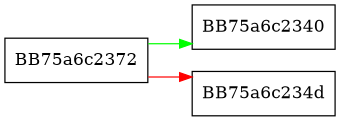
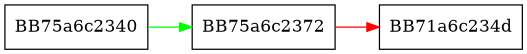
edge "BB75a6c2372" -> "BB75a6c2340": reversed
node "BB75a6c234d": label "BB75a6c234d" -> "BB71a6c234d"
